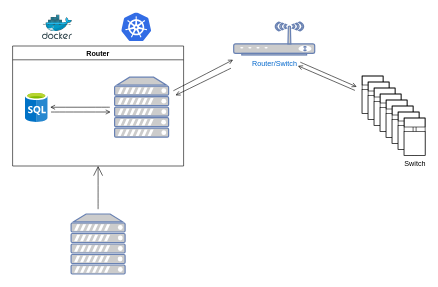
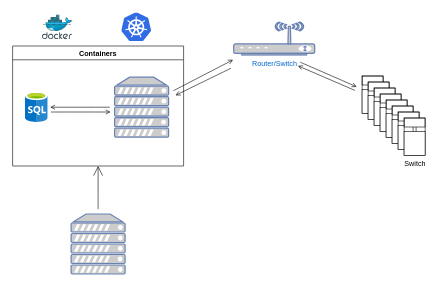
node "Router": label "Router" -> "Containers"
